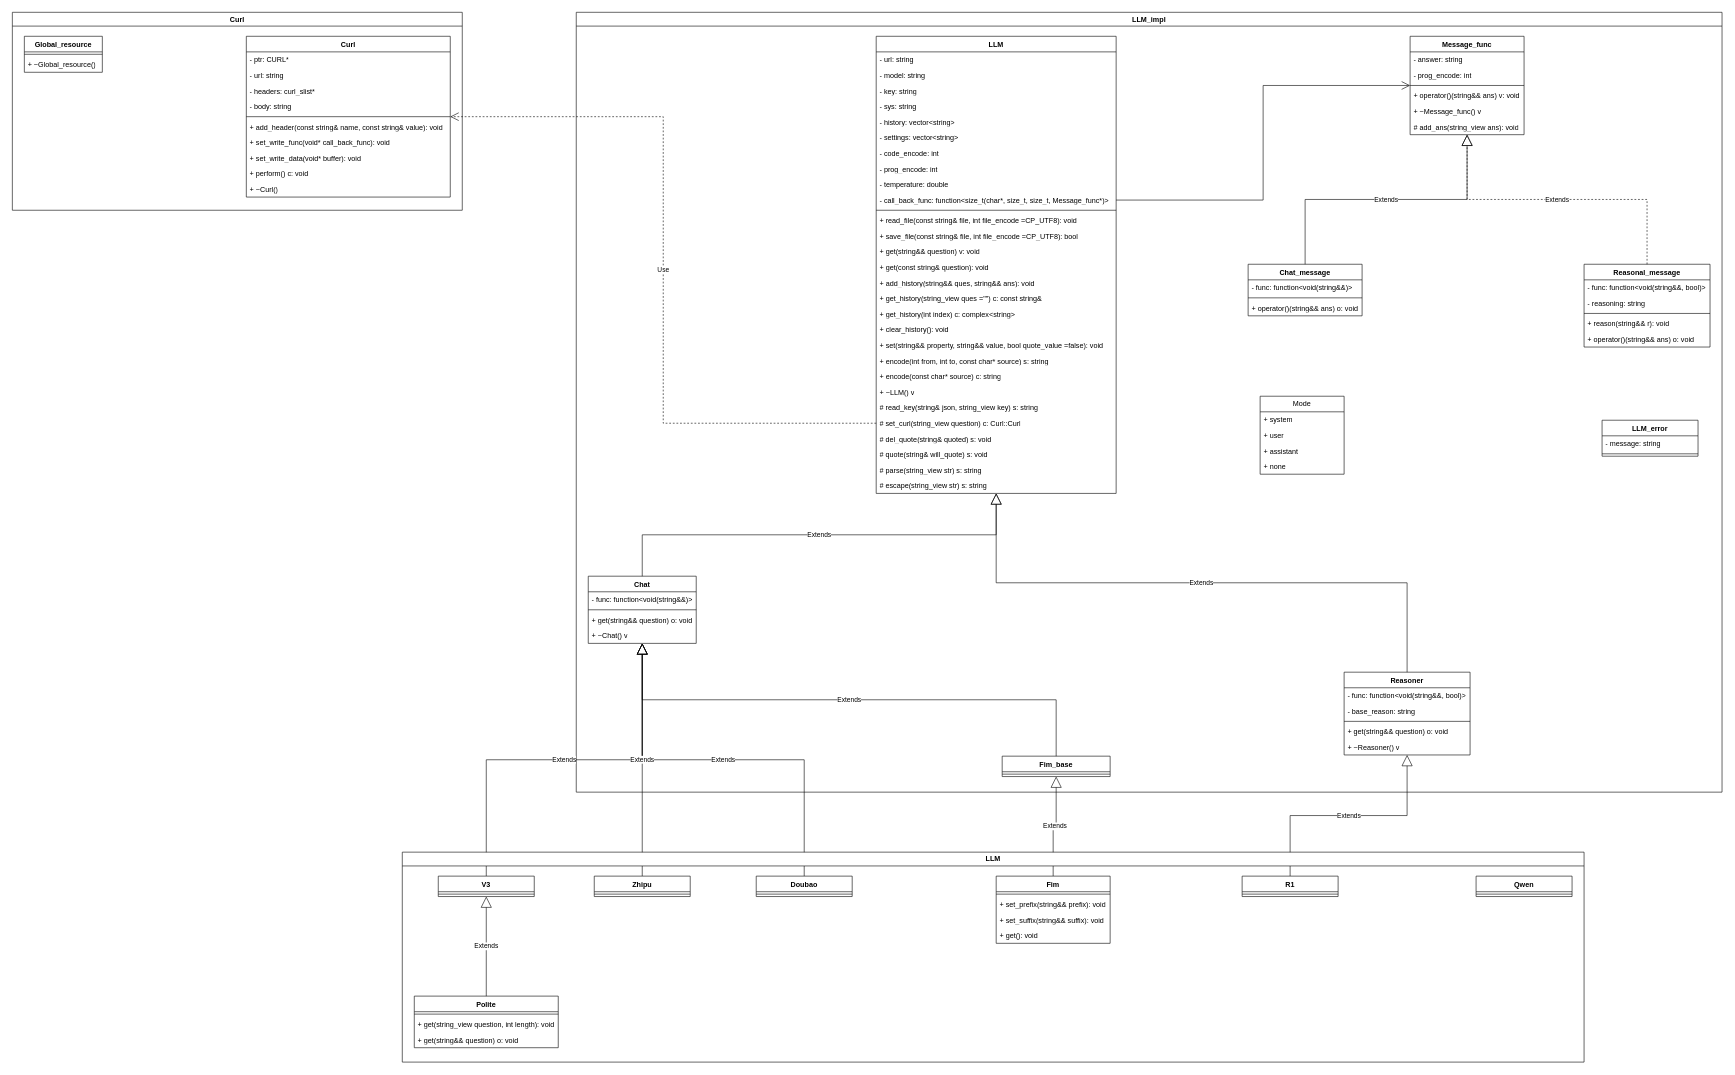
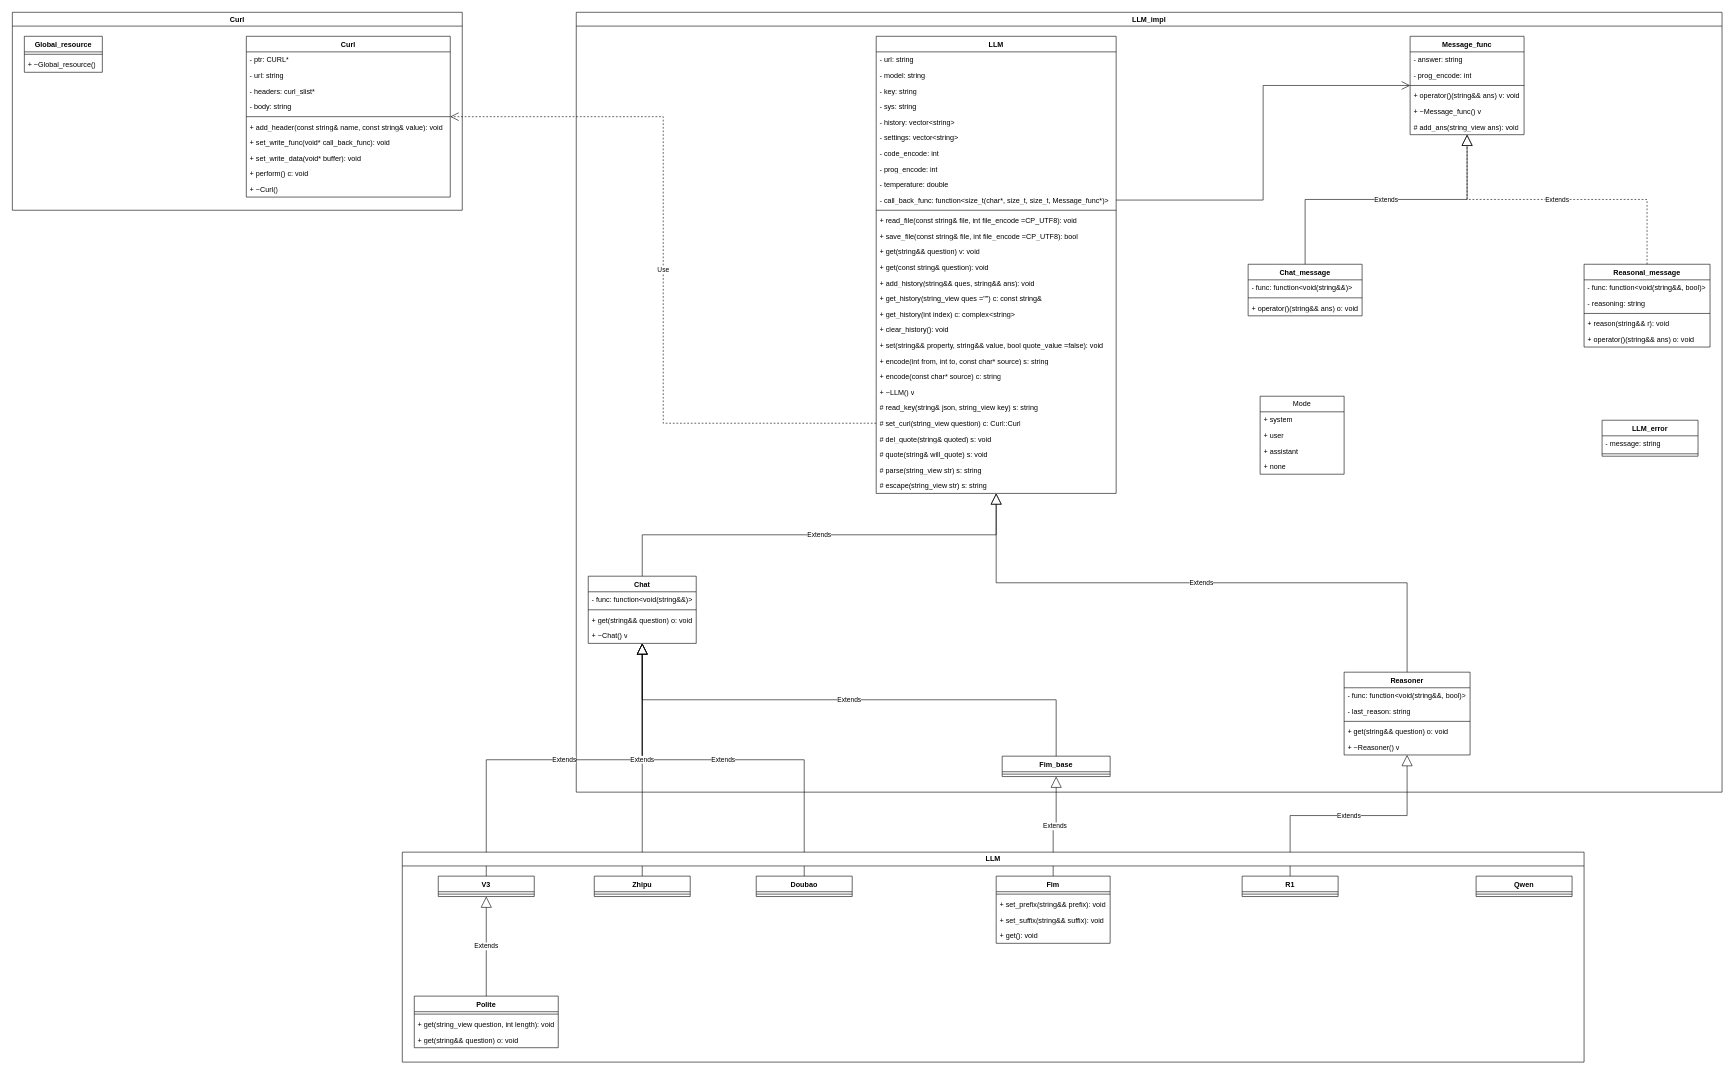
node "- base_reason: string": label "- base_reason: string" -> "- last_reason: string"
